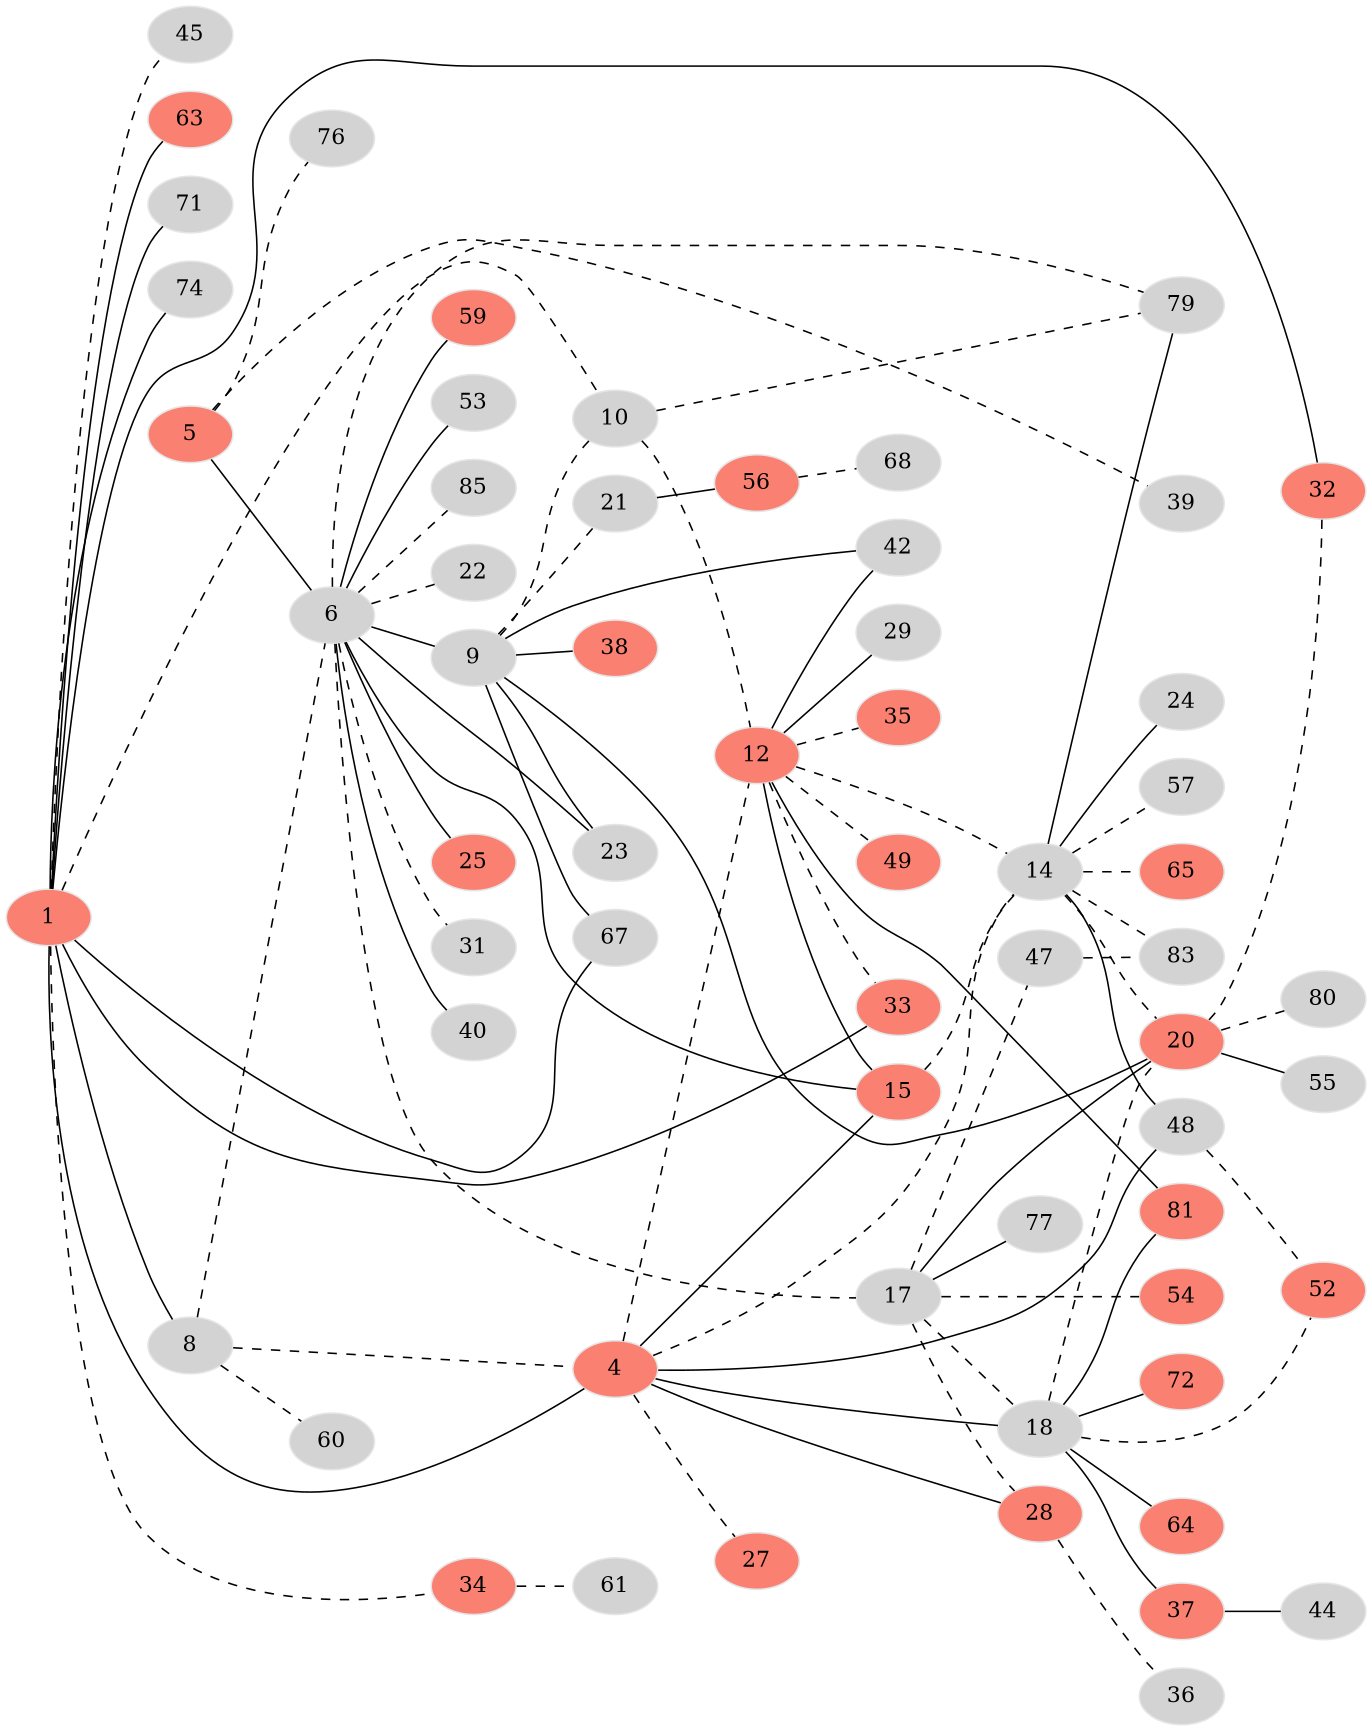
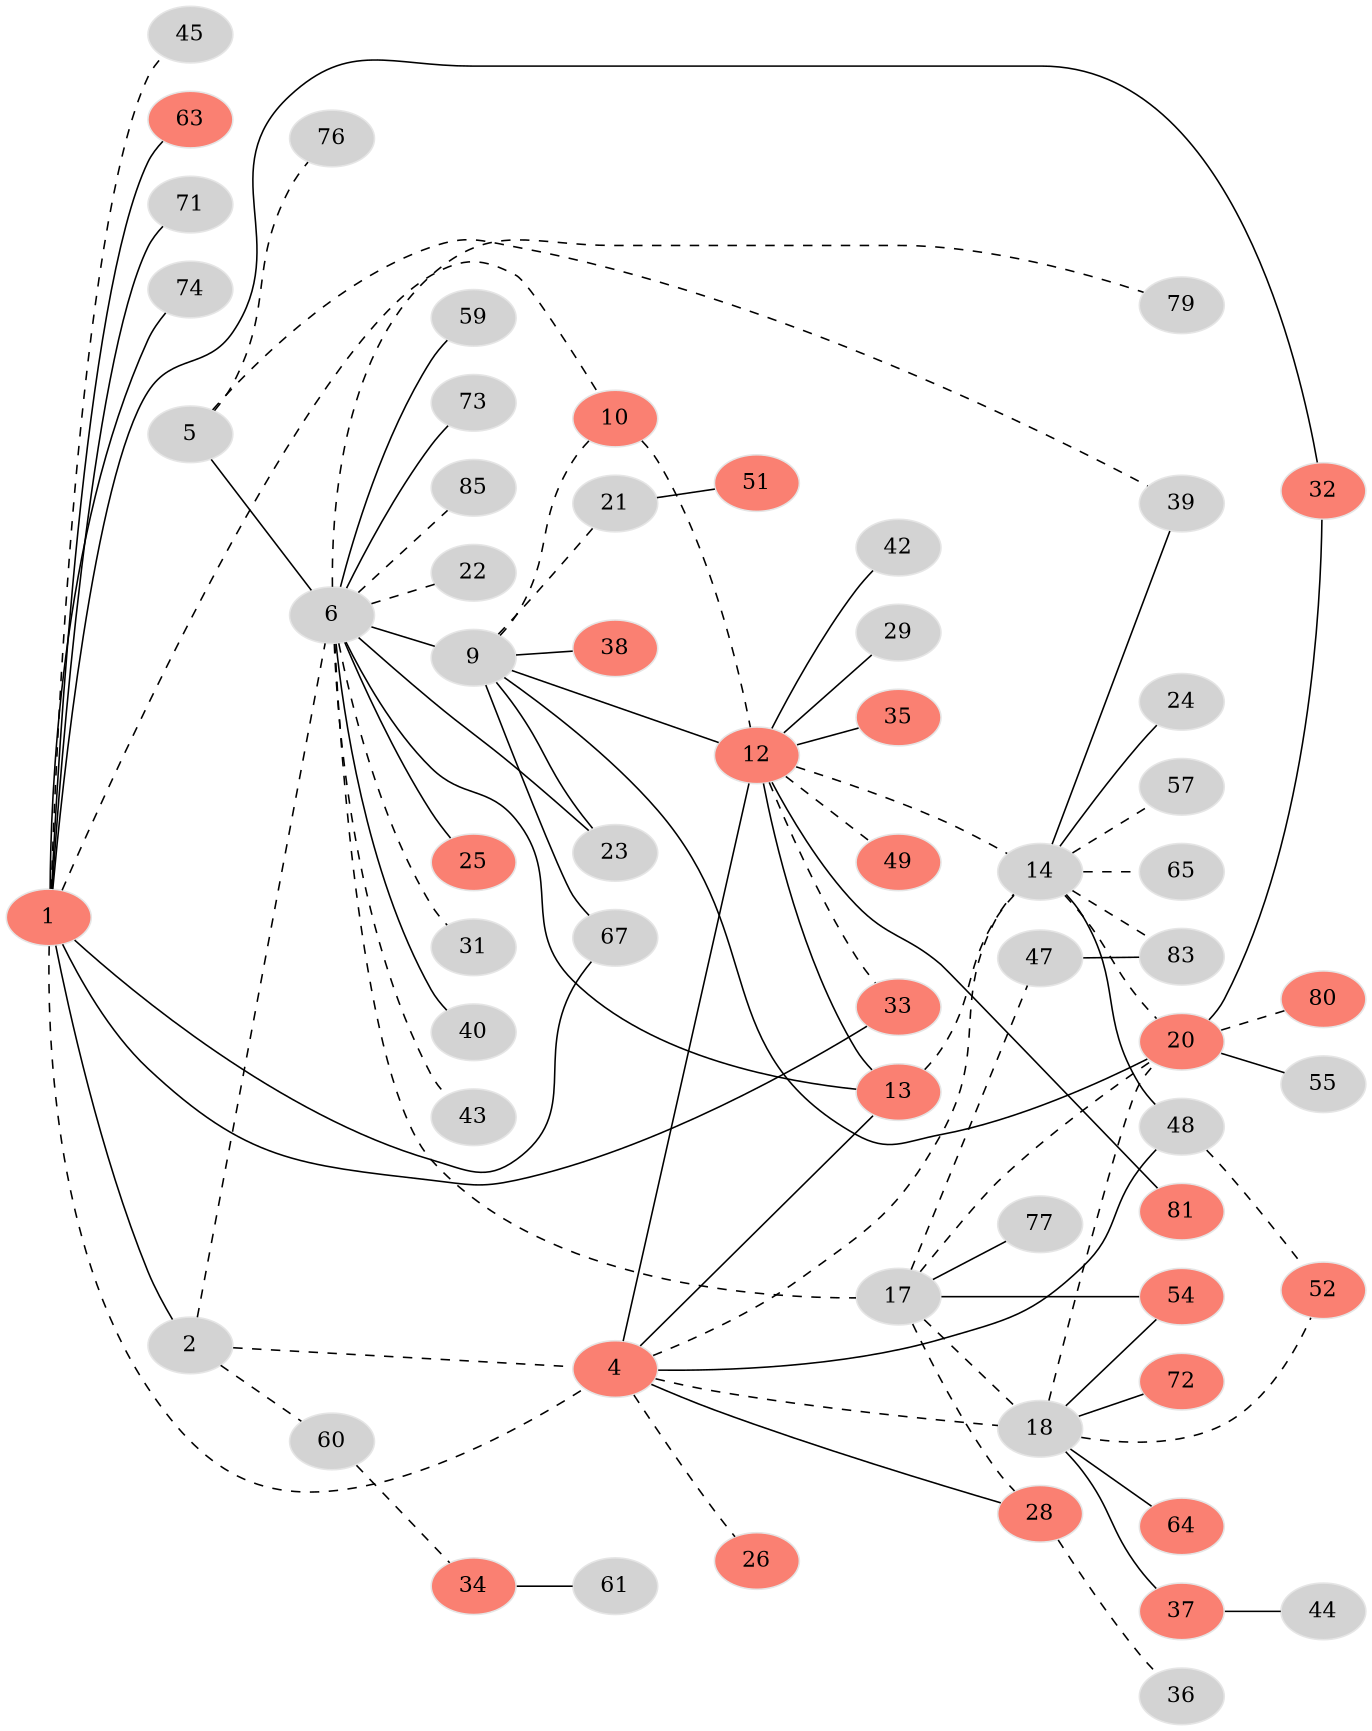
node "59": fillcolor salmon -> lightgrey
edge "79" -- "10": removed
node "53": label "53" -> "73"
node "10": fillcolor lightgrey -> salmon
node "5": fillcolor salmon -> lightgrey
node "68": removed
node "56": label "56" -> "51"
edge "42" -- "9": now "12" -- "9"
edge "79" -- "14": now "39" -- "14"
edge "35" -- "12": style dashed -> solid
edge "32" -- "20": style dashed -> solid
node "65": fillcolor salmon -> lightgrey
edge "83" -- "47": style dashed -> solid
node "80": fillcolor lightgrey -> salmon
edge "12" -- "4": style dashed -> solid
node "15": label "15" -> "13"
node "43": added
edge "20" -- "17": style solid -> dashed
edge "17" -- "54": style dashed -> solid
edge "81" -- "18": now "54" -- "18"
node "8": label "8" -> "2"
edge "1" -- "34": now "60" -- "34"
edge "1" -- "4": style solid -> dashed
edge "4" -- "18": style solid -> dashed
node "27": label "27" -> "26"
edge "34" -- "61": style dashed -> solid
